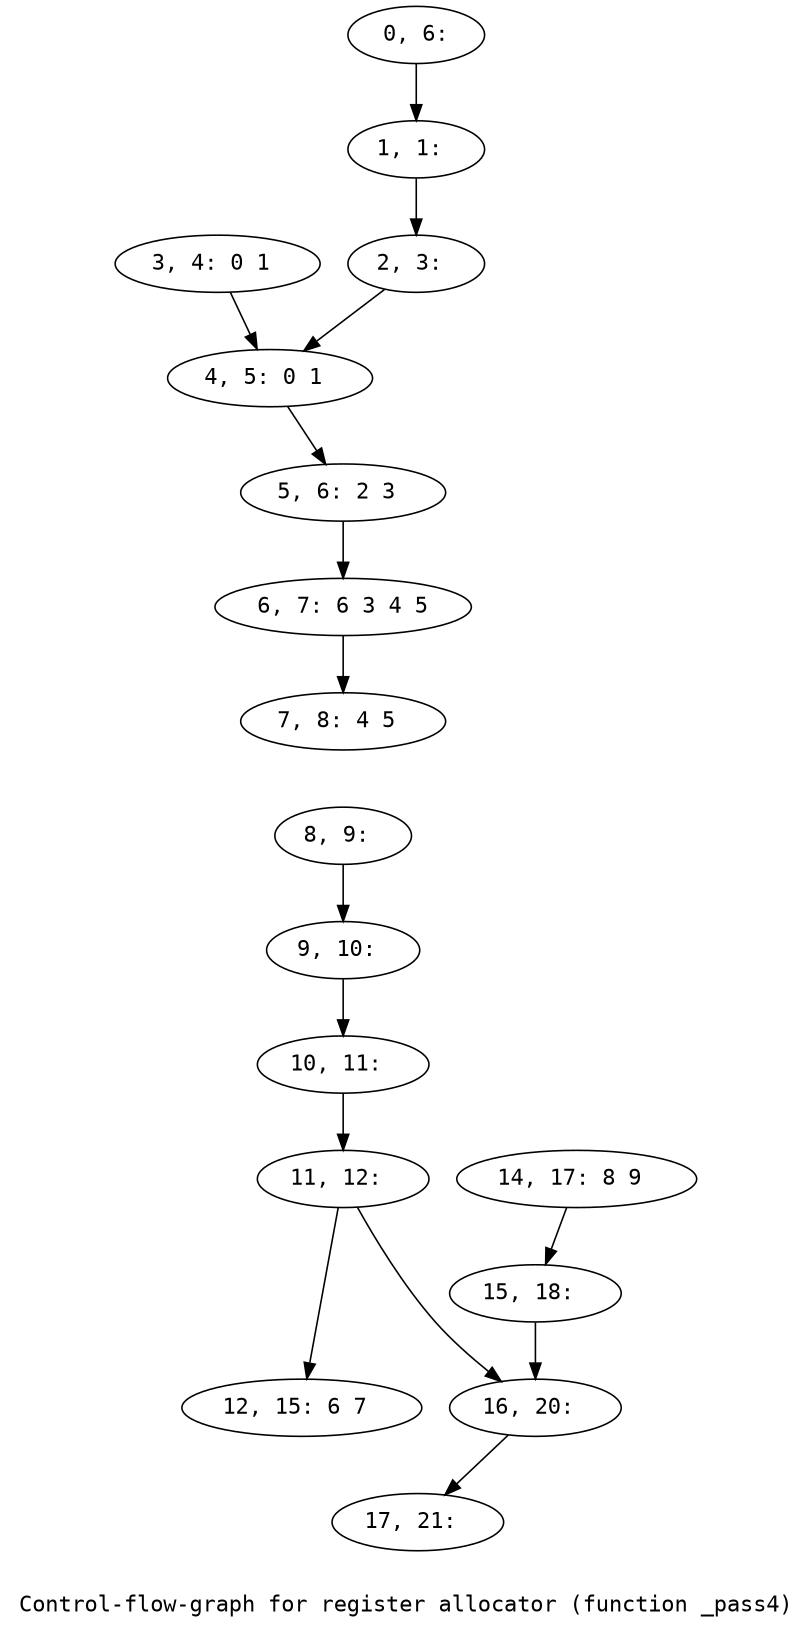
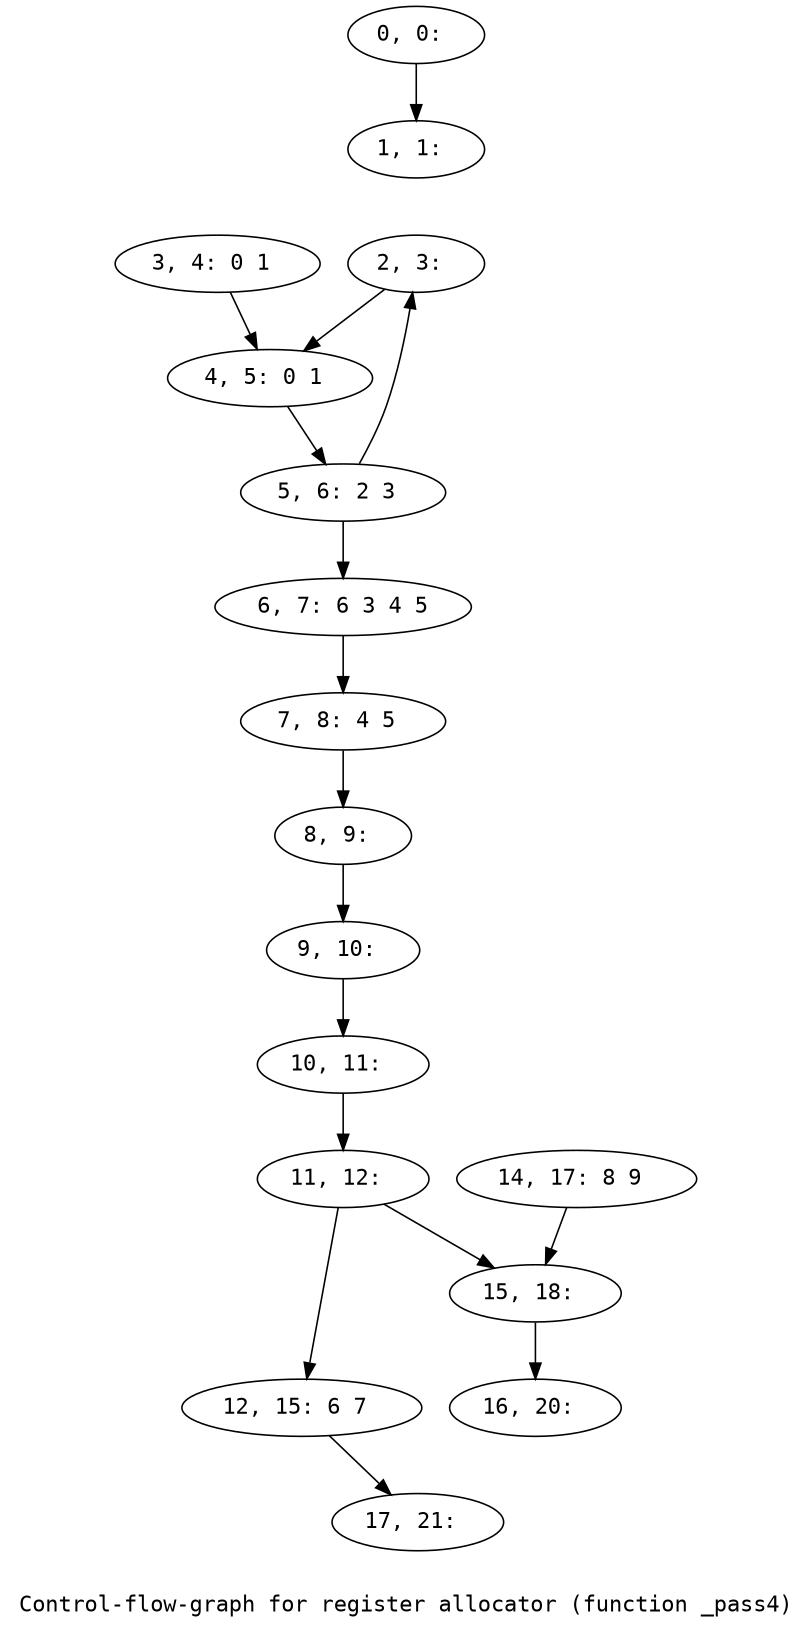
node "0, 6:": label "0, 6:" -> "0, 0:"
edge "1, 1:" -> "2, 3:": now "5, 6: 2 3" -> "2, 3:"
edge "7, 8: 4 5" -> "8, 9:": added
edge "11, 12:" -> "16, 20:": now "11, 12:" -> "15, 18:"
edge "16, 20:" -> "17, 21:": now "12, 15: 6 7" -> "17, 21:"
